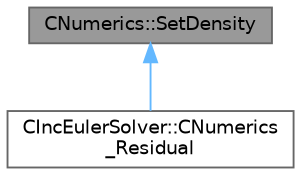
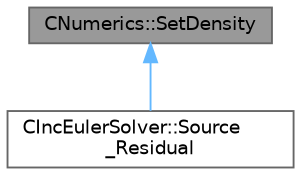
node "CIncEulerSolver::CNumerics _Residual": label "CIncEulerSolver::CNumerics _Residual" -> "CIncEulerSolver::Source _Residual"
